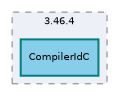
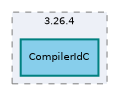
cluster "3.46.4": label "3.46.4" -> "3.26.4"
